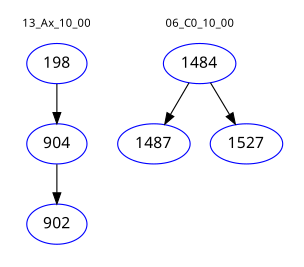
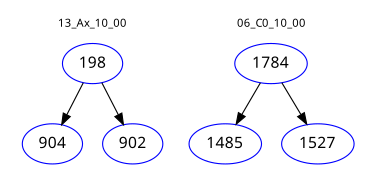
node "1484": label "1484" -> "1784"
node "1487": label "1487" -> "1485"
edge "904" -> "902": now "198" -> "902"
